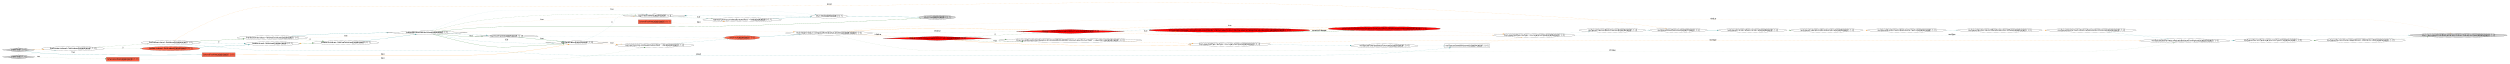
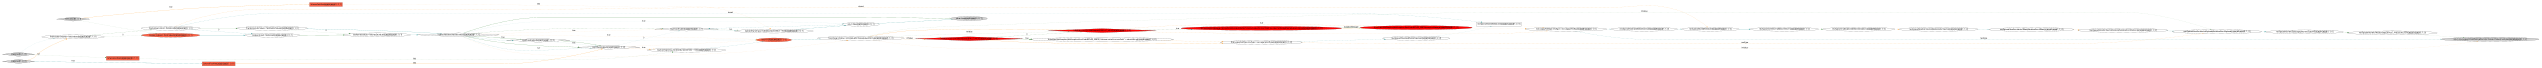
node "isFieldUsed['0', '0', '1']": added
edge "!indexed && !stored && !docValues@@@6@@@['1', '1', '1']" -> "boolean stored = field.stored()@@@4@@@['0', '0', '1']": now "!indexed && !stored && !docValues@@@6@@@['1', '1', '1']" -> "return null@@@8@@@['1', '1', '0']"
